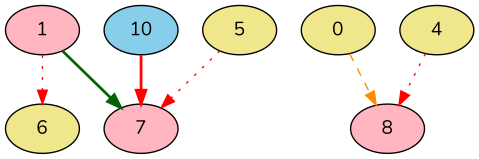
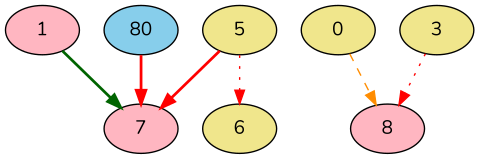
node "10": label "10" -> "80"
node "4": label "4" -> "3"
edge "1" -> "6": now "5" -> "6"
edge "5" -> "7": style dotted -> bold
